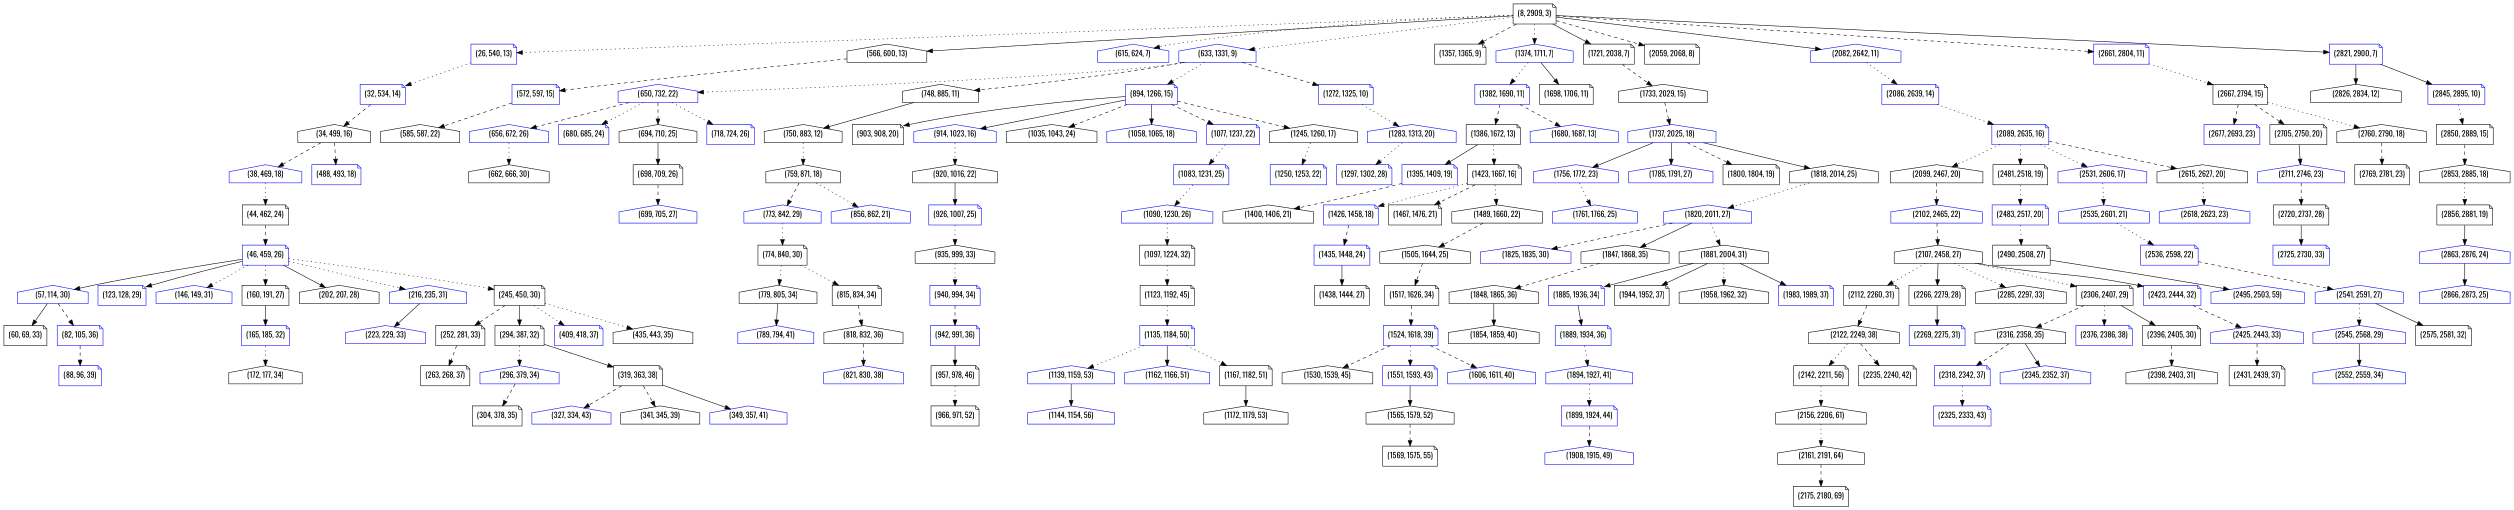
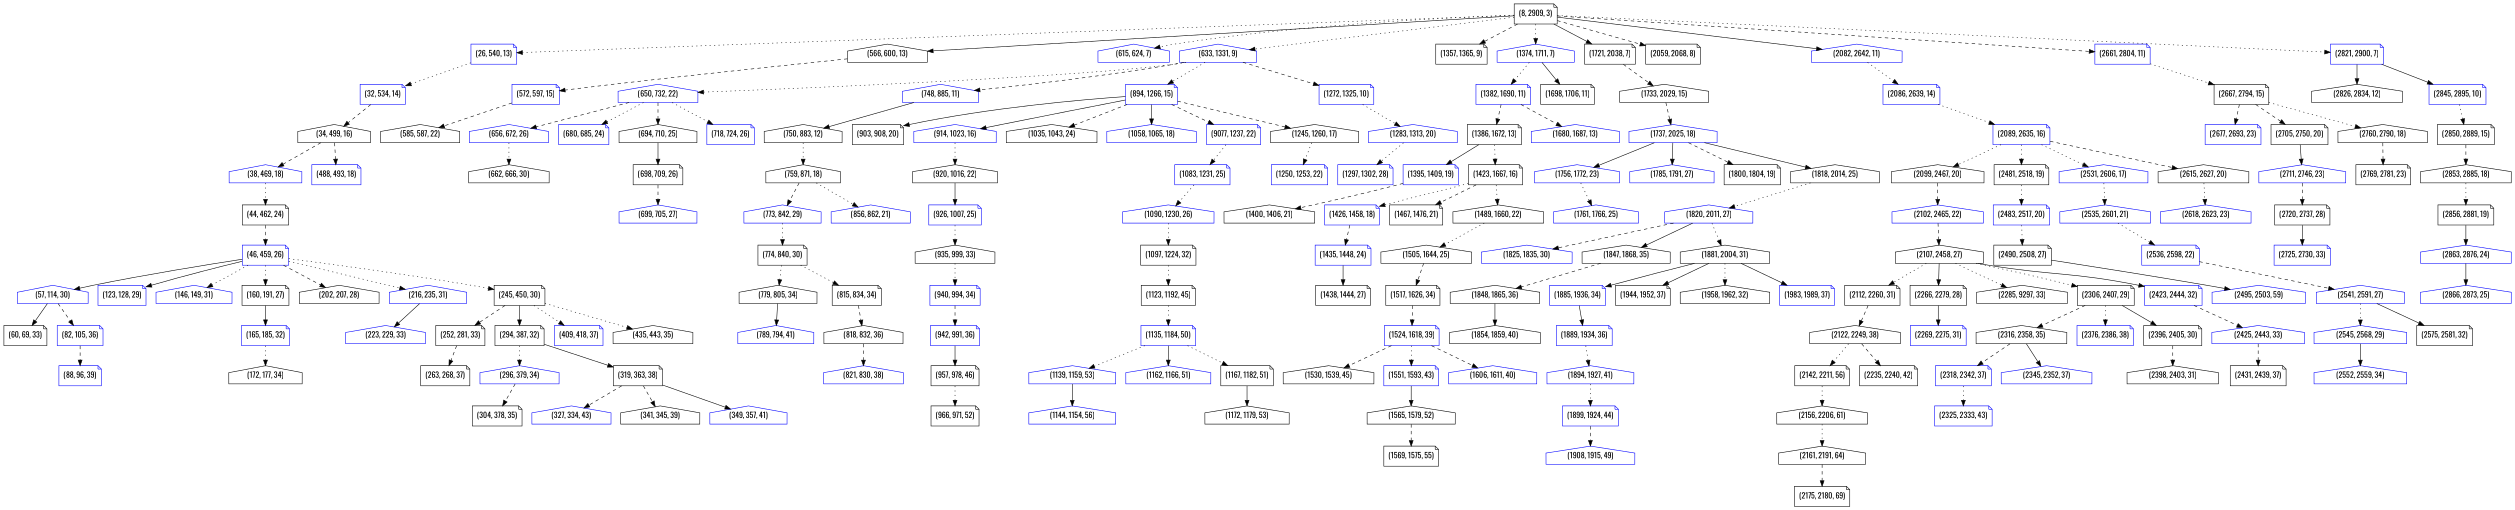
edge "(8, 2909, 3)" -> "(2821, 2900, 7)": style solid -> dotted
node "(748, 885, 11)": color black -> blue
node "(1077, 1237, 22)": label "(1077, 1237, 22)" -> "(9077, 1237, 22)"
edge "(1489, 1660, 22)" -> "(1505, 1644, 25)": style dashed -> dotted
edge "(46, 459, 26)" -> "(202, 207, 28)": style solid -> dashed
node "(2285, 2297, 33)": label "(2285, 2297, 33)" -> "(2285, 9297, 33)"
